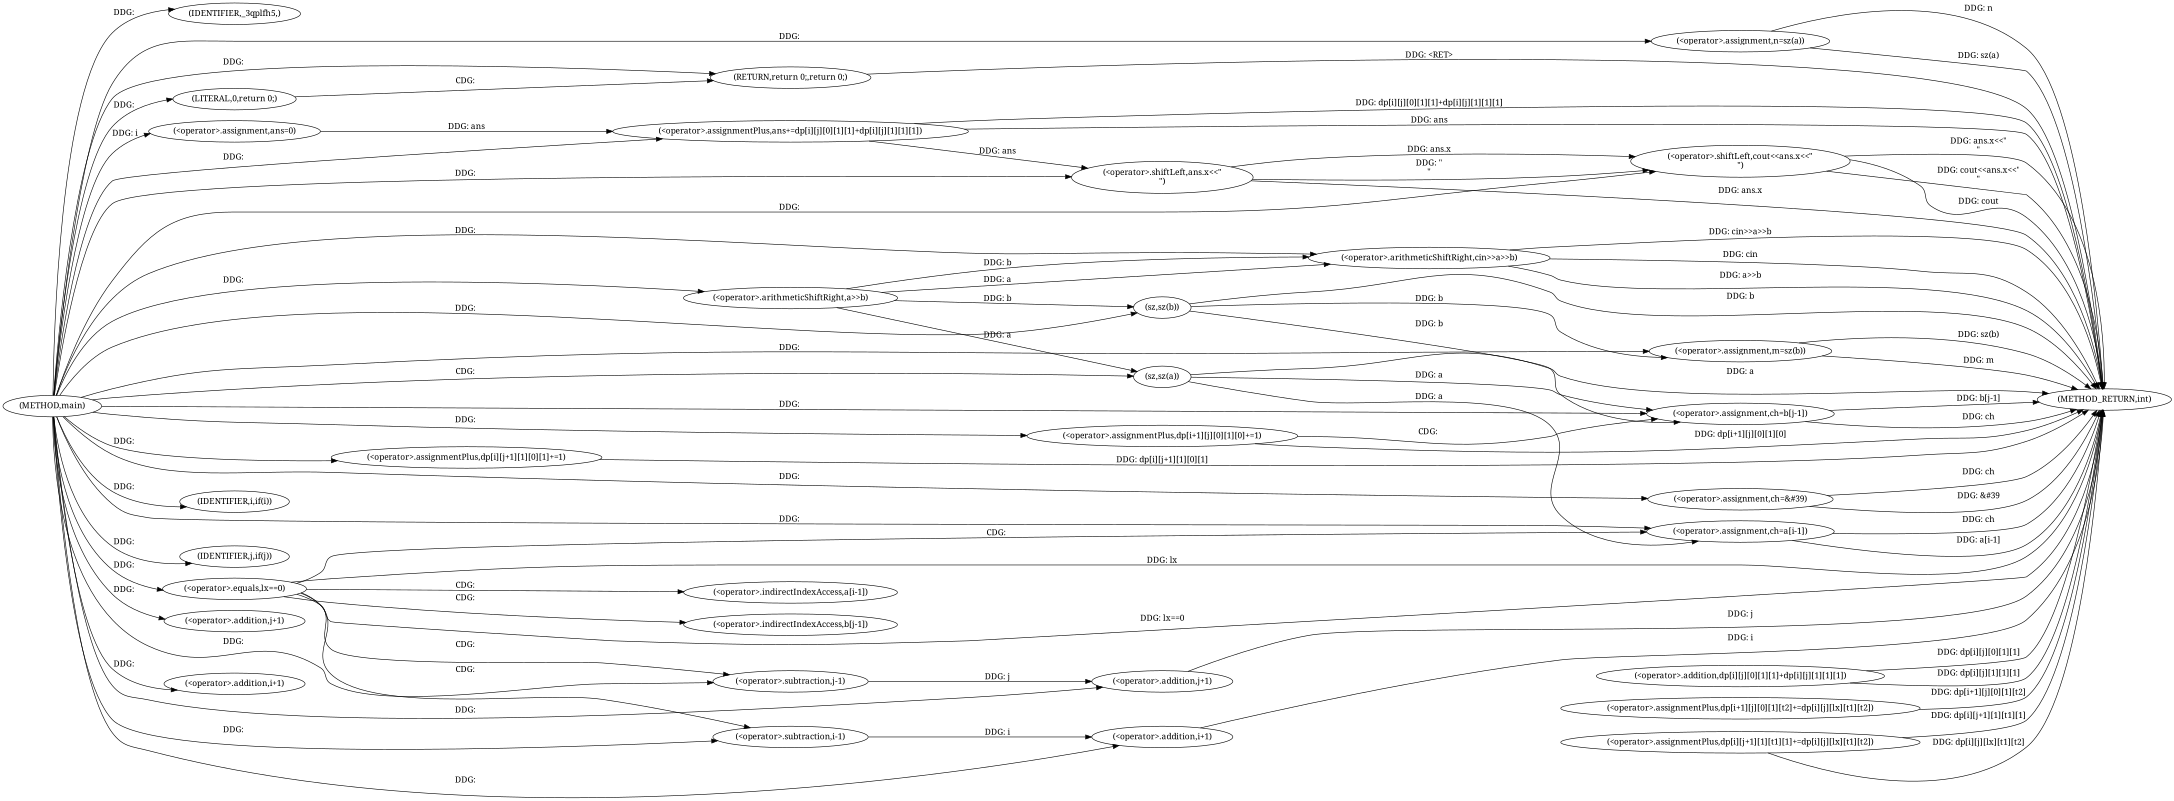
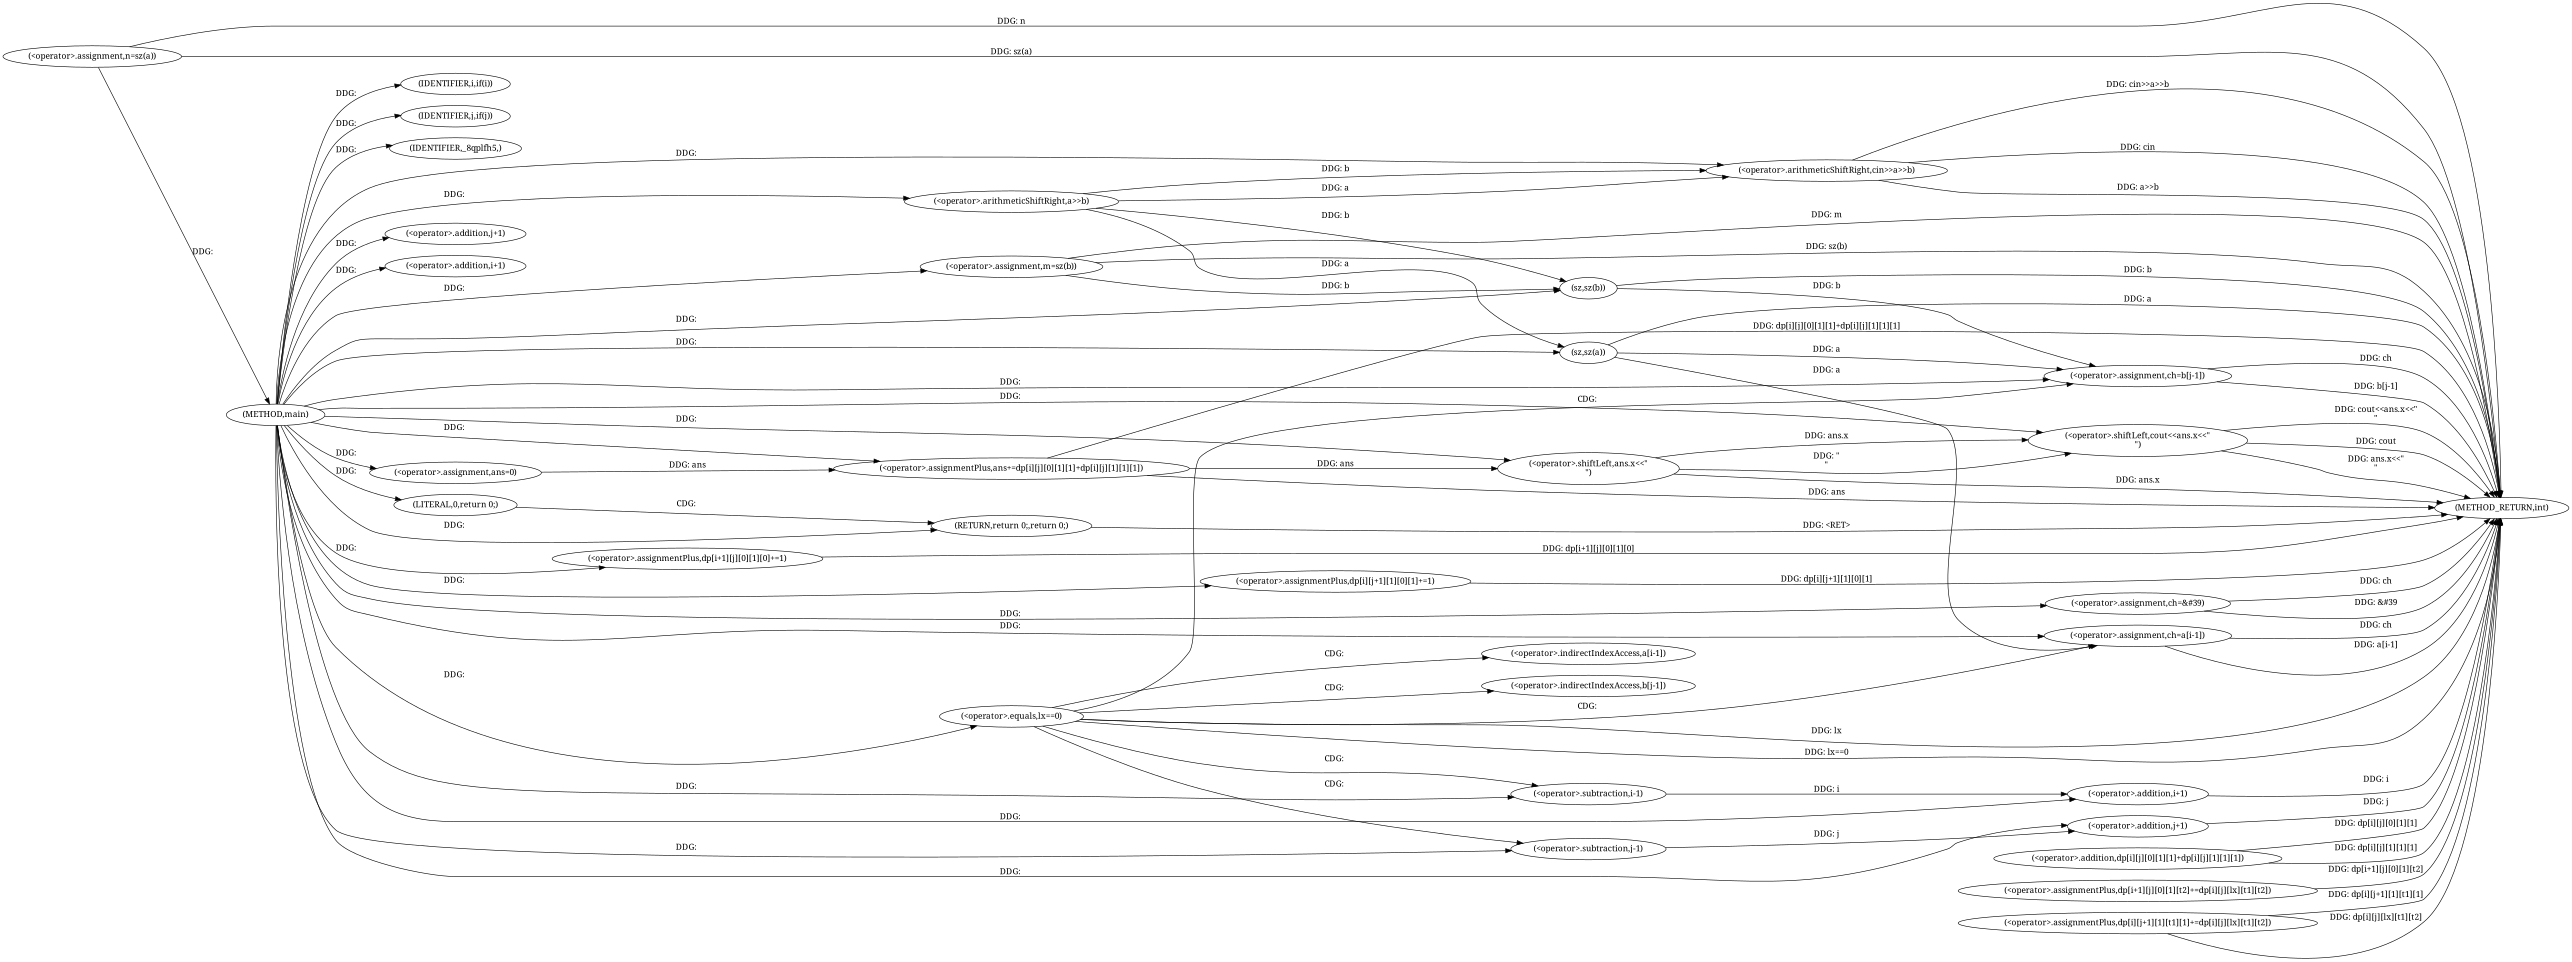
node "(IDENTIFIER,_3qplfh5,)": label "(IDENTIFIER,_3qplfh5,)" -> "(IDENTIFIER,_8qplfh5,)"
edge "(METHOD,main)" -> "(<operator>.assignment,n=sz(a))": reversed
edge "(METHOD,main)" -> "(<operator>.assignment,ans=0)": label "DDG: i" -> "DDG: "
edge "(sz,sz(b))" -> "(<operator>.assignment,m=sz(b))": reversed
edge "(METHOD,main)" -> "(sz,sz(a))": label "CDG: " -> "DDG: "
edge "(<operator>.assignmentPlus,dp[i+1][j][0][1][0]+=1)" -> "(<operator>.assignment,ch=b[j-1])": now "(<operator>.equals,lx==0)" -> "(<operator>.assignment,ch=b[j-1])"
